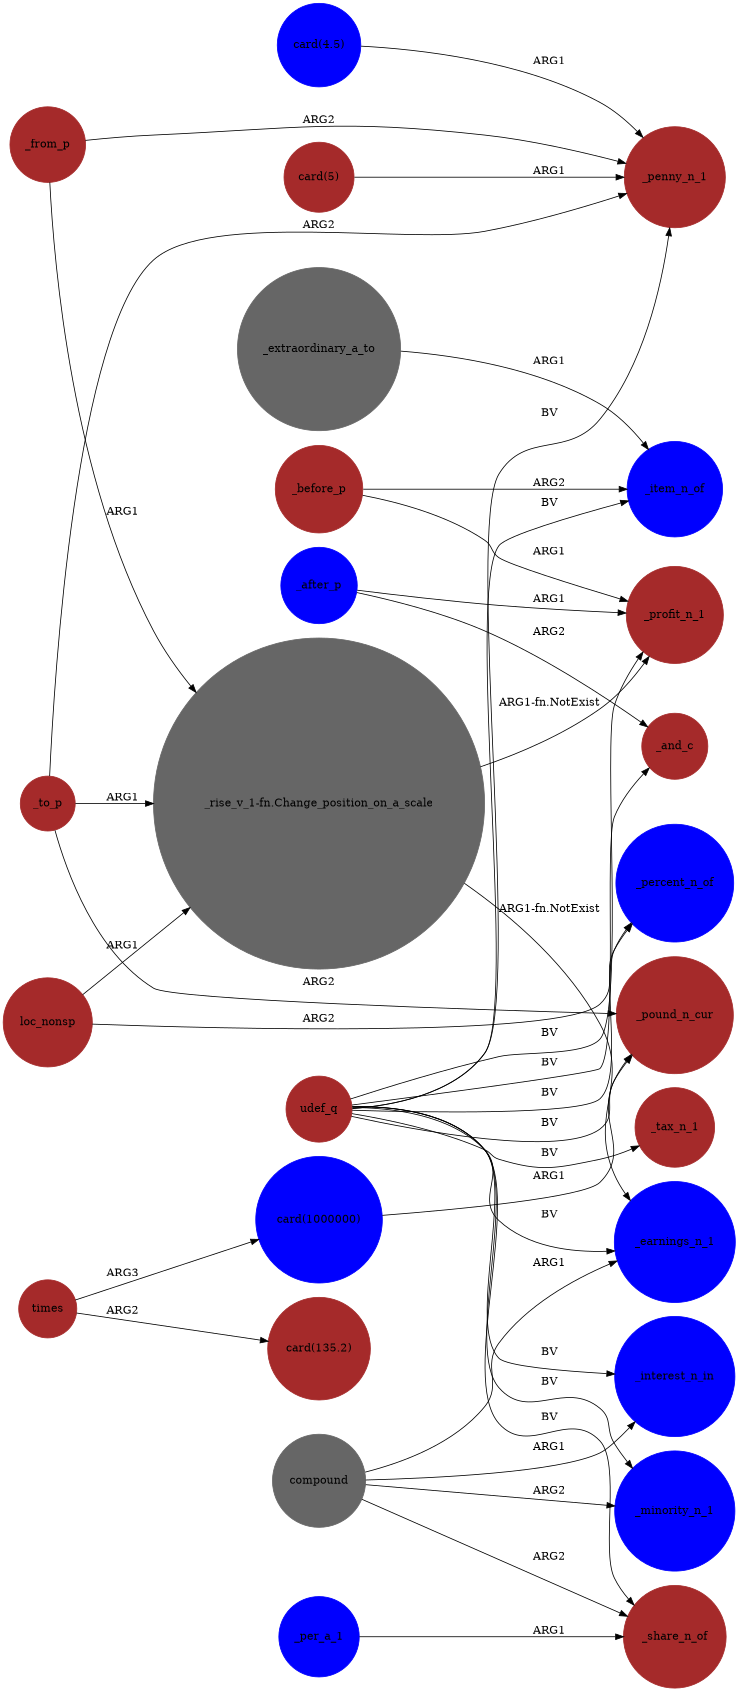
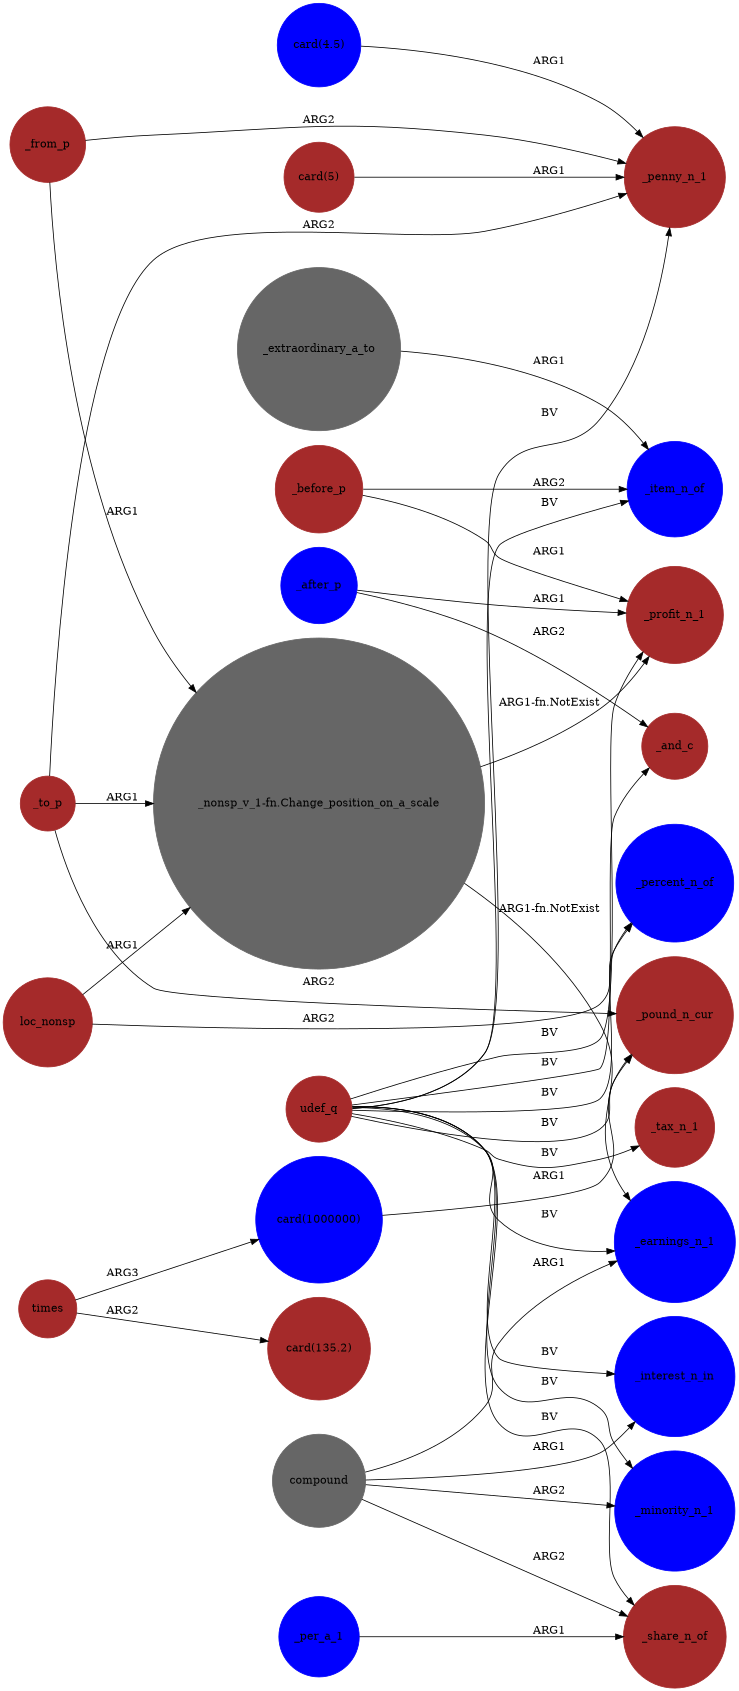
node "_rise_v_1-fn.Change_position_on_a_scale": label "_rise_v_1-fn.Change_position_on_a_scale" -> "_nonsp_v_1-fn.Change_position_on_a_scale"
